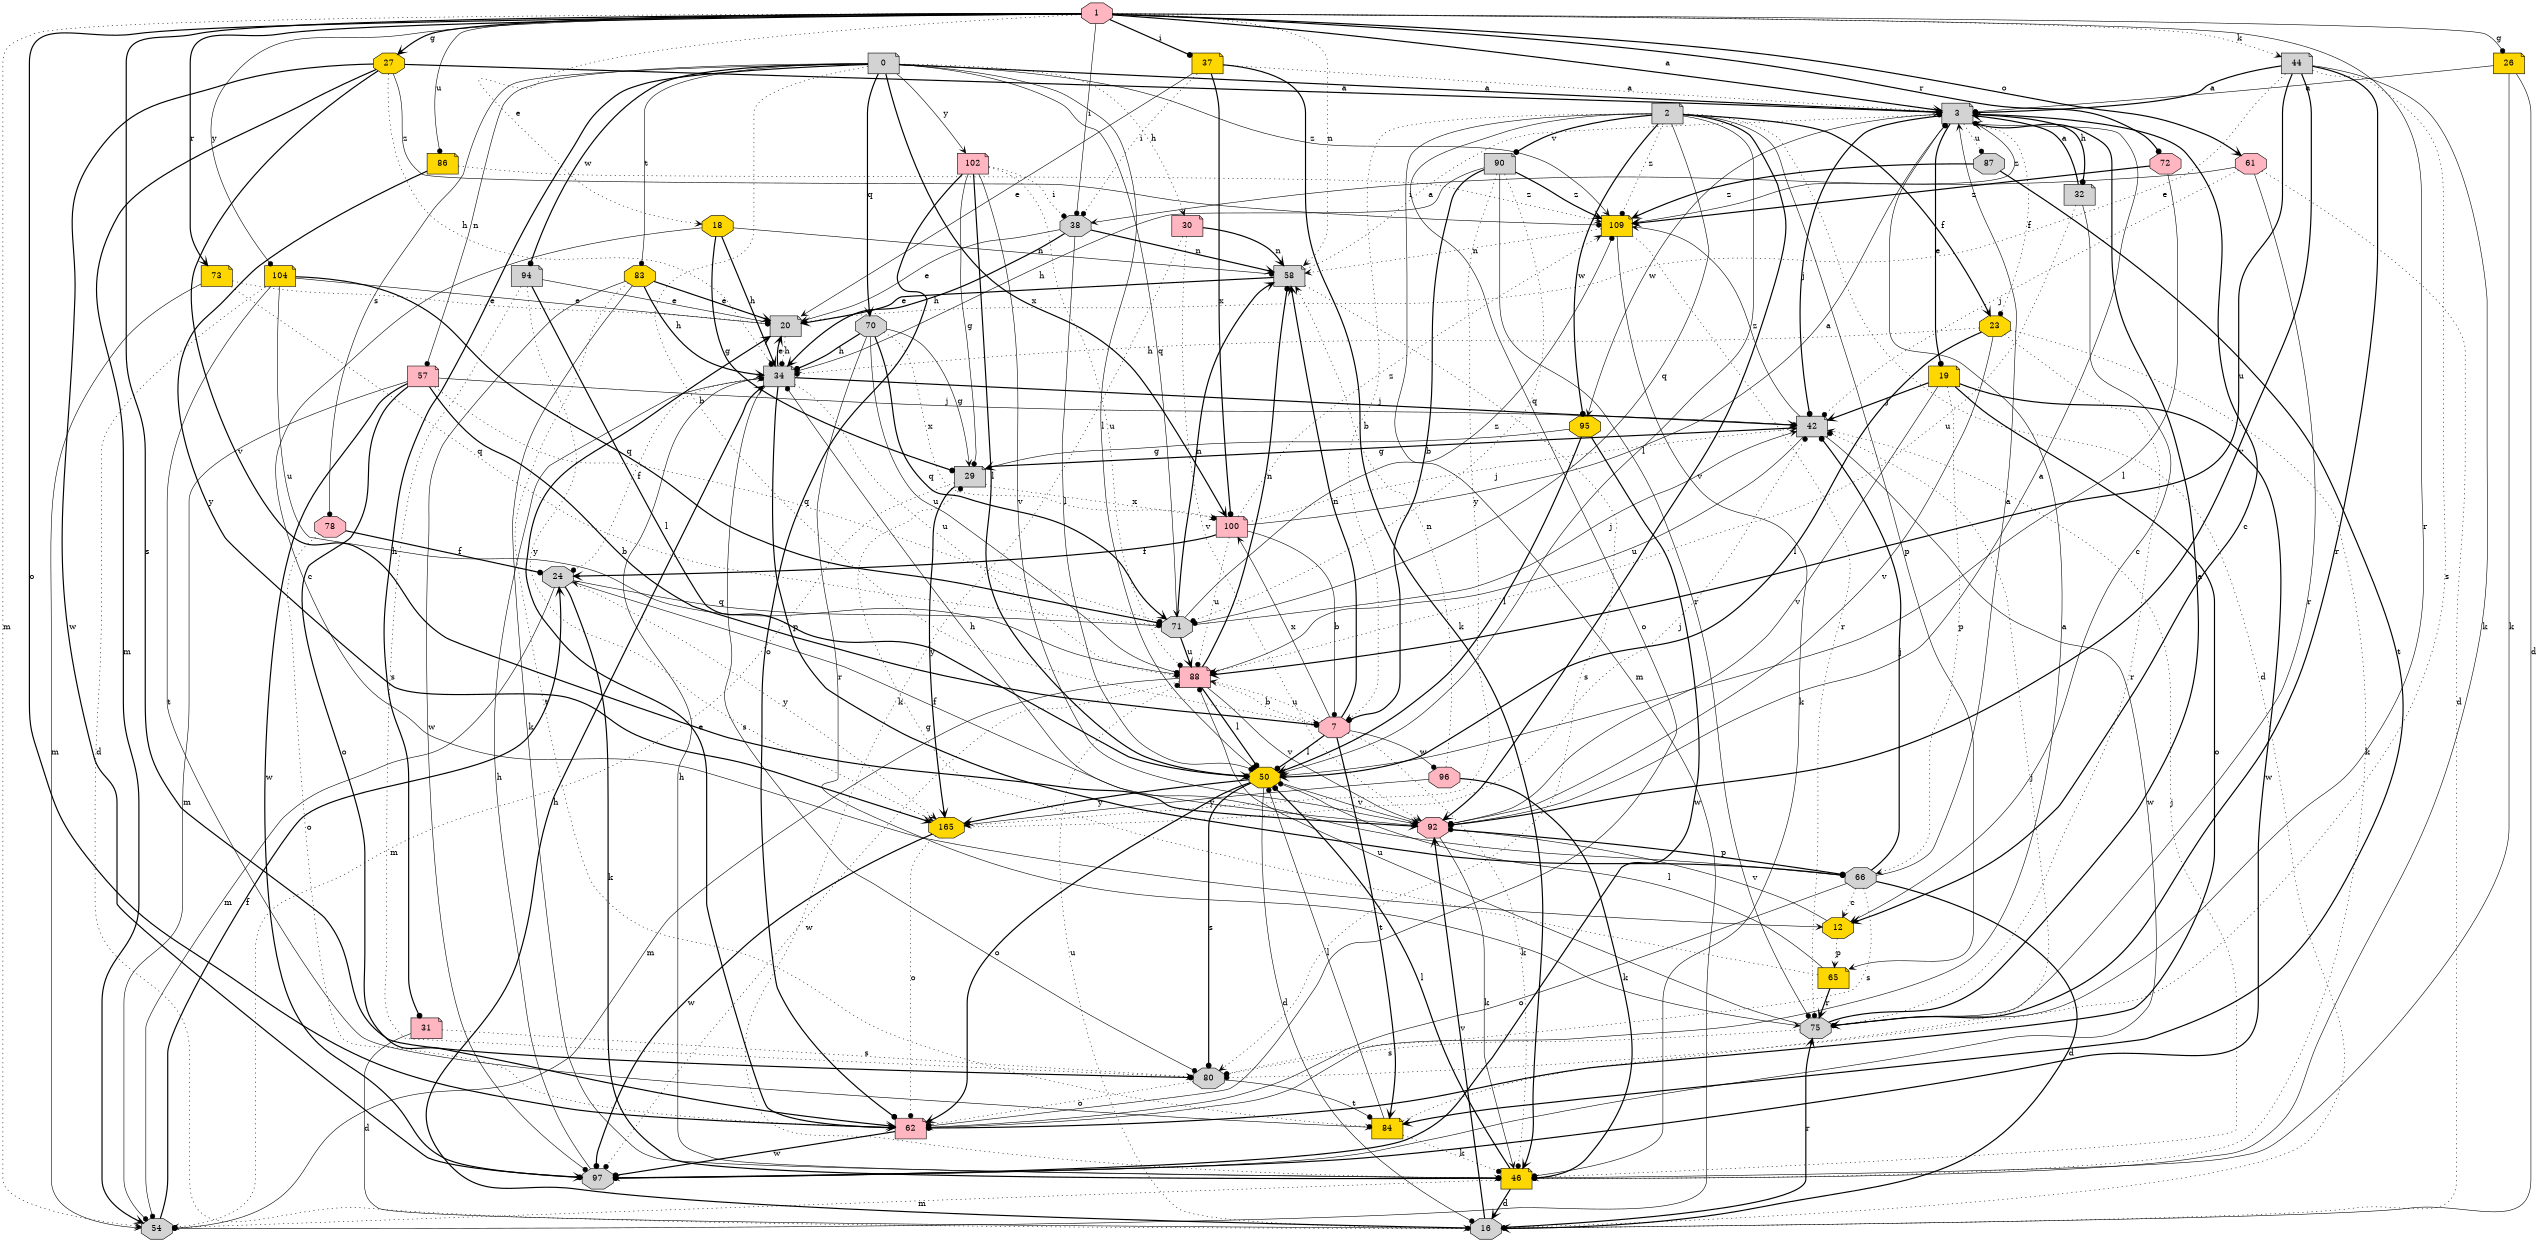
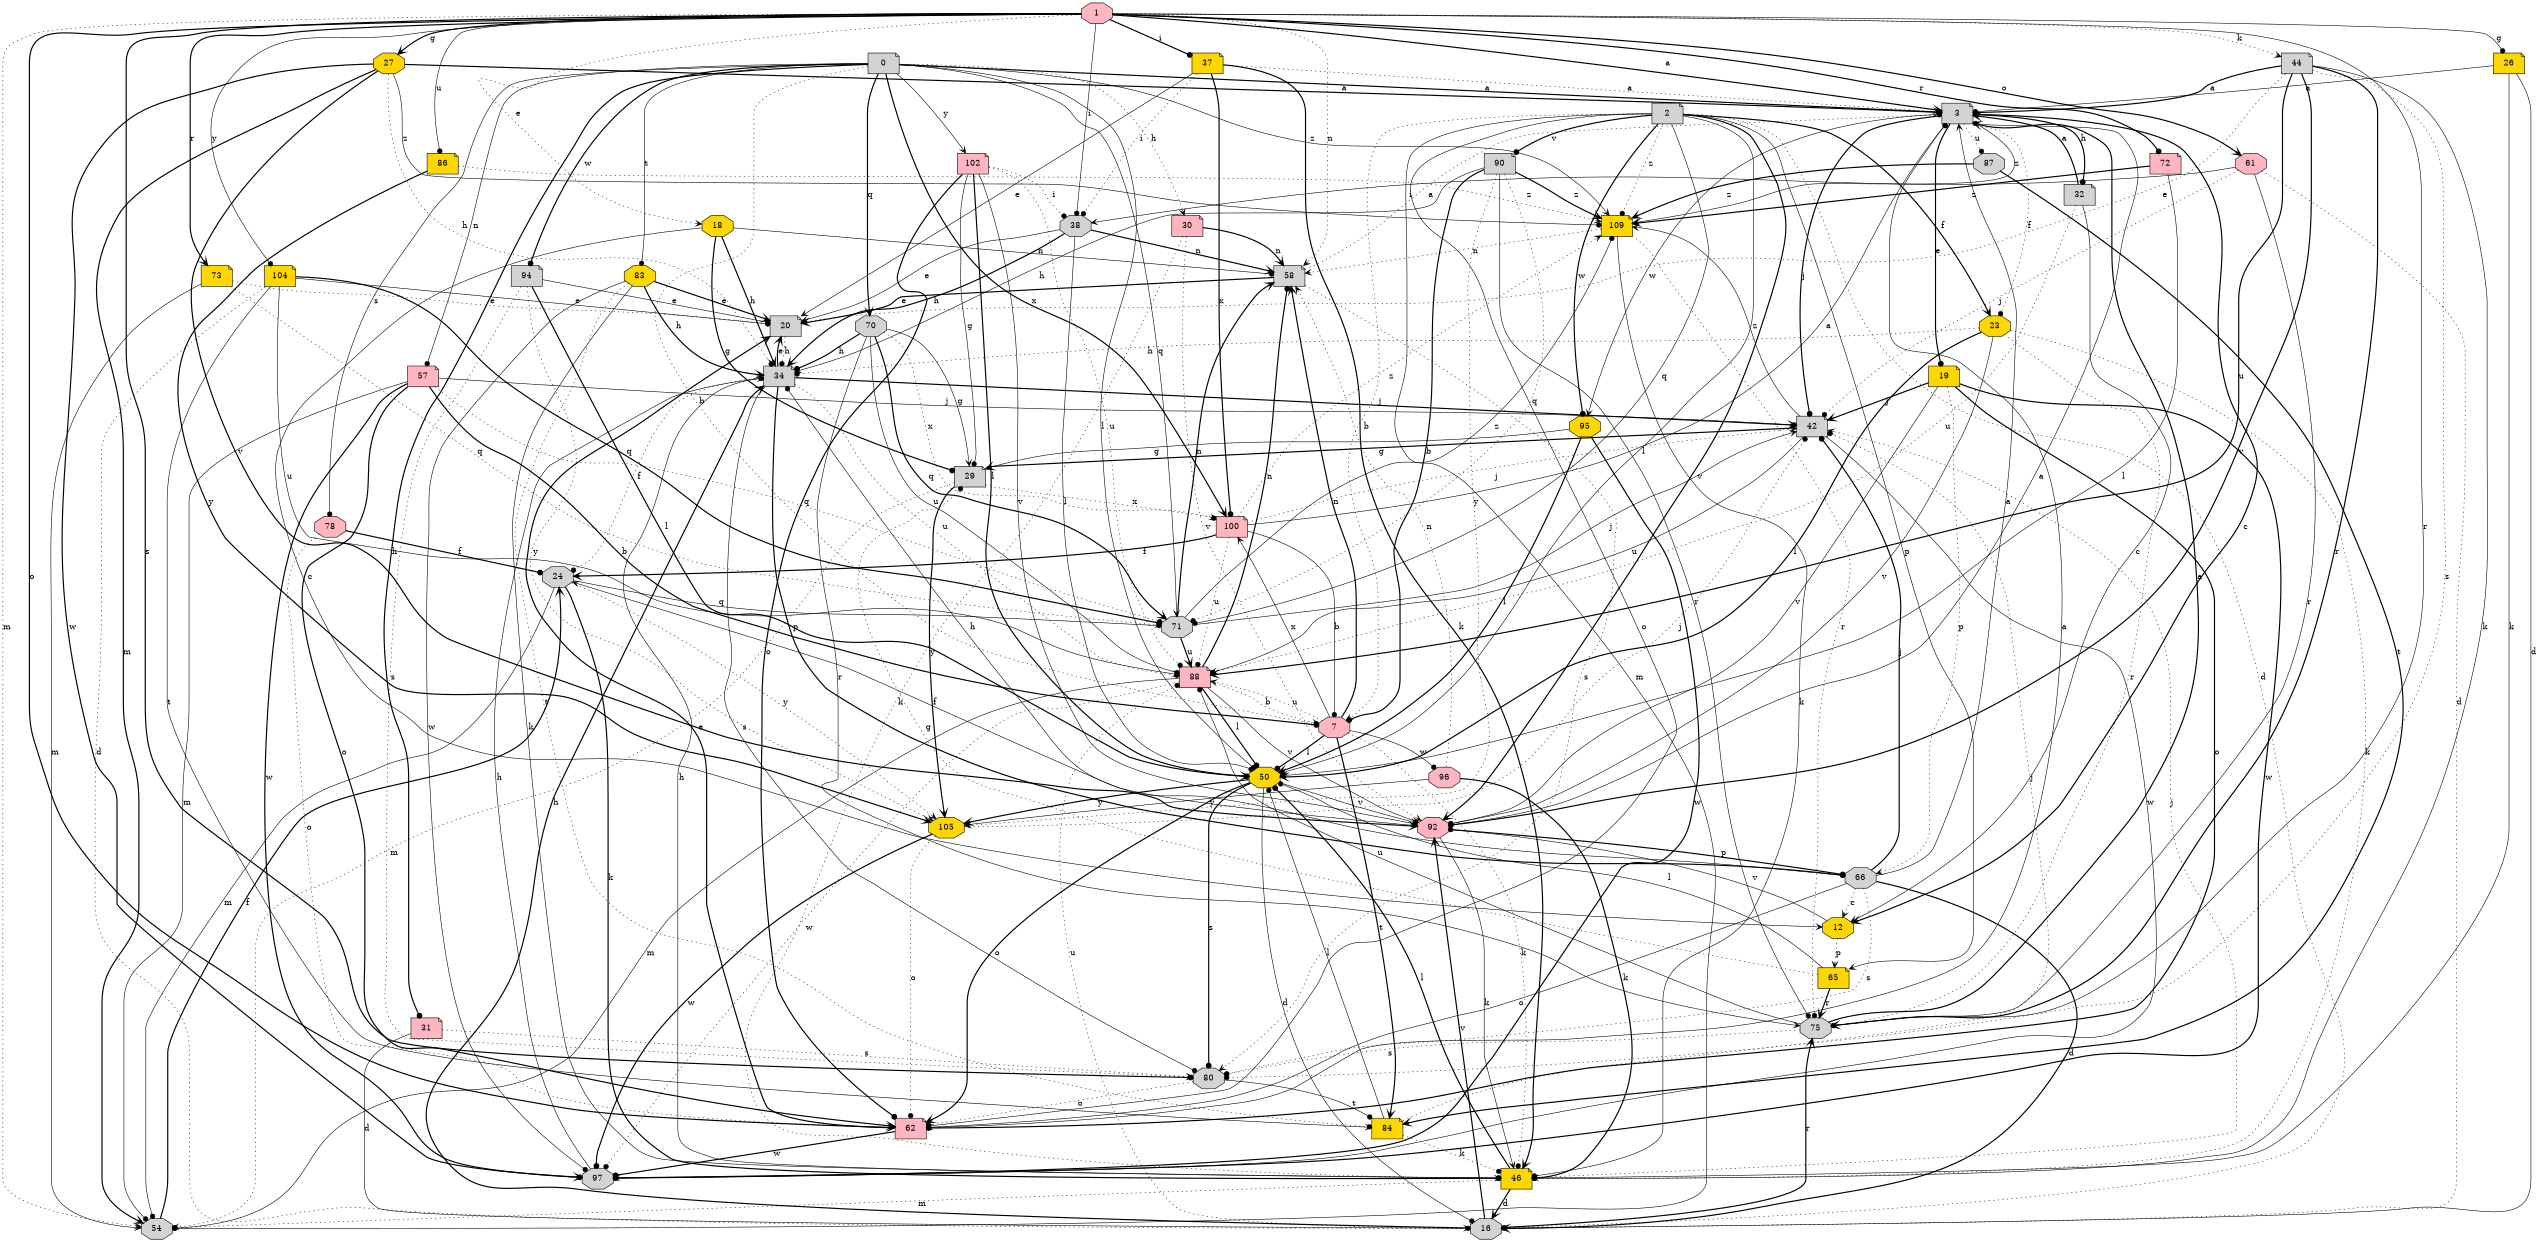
node "72": shape octagon -> note
node "165": label "165" -> "105"
